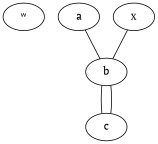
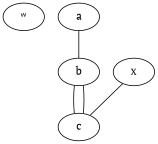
edge "x" -- "b": now "x" -- "c"
